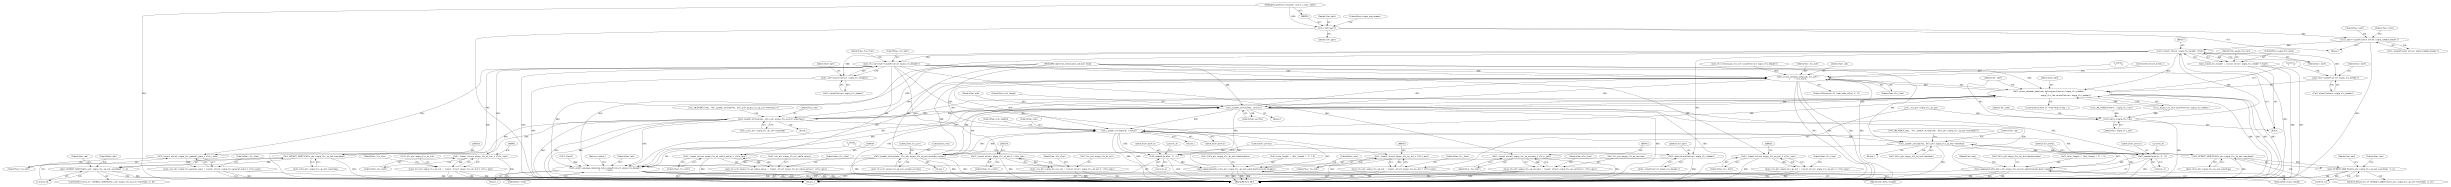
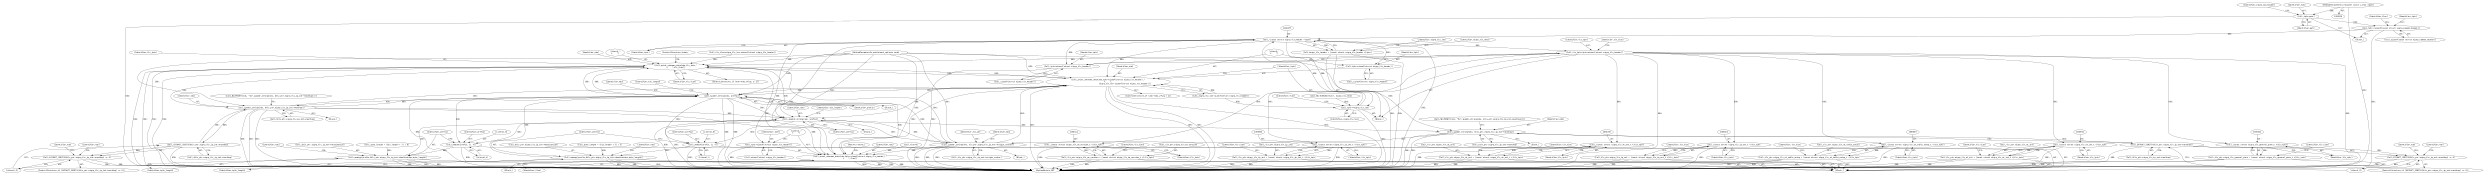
edge "1000110" -> "(Call,tptr=pptr)": now "(Identifier,pptr)" -> "(Call,tptr=pptr)"
edge "(Call,tlv_ptr.eigrp_tlv_ip_int)" -> "(Call,tptr+=eigrp_tlv_len)": now "(Call,(const struct eigrp_tlv_header *)tptr)" -> "(Call,tptr+=eigrp_tlv_len)"
